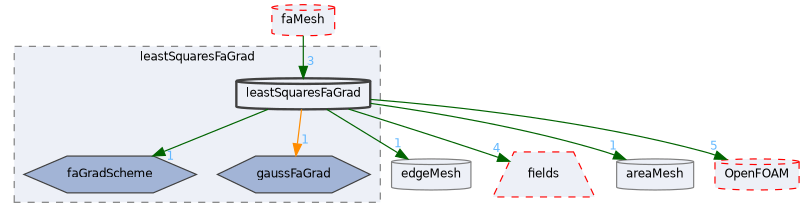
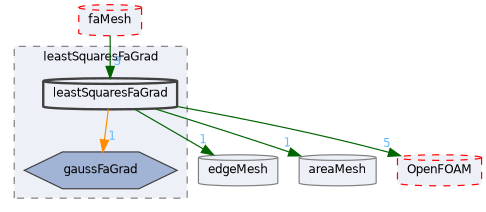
node "faGradScheme": removed
node "fields": removed
